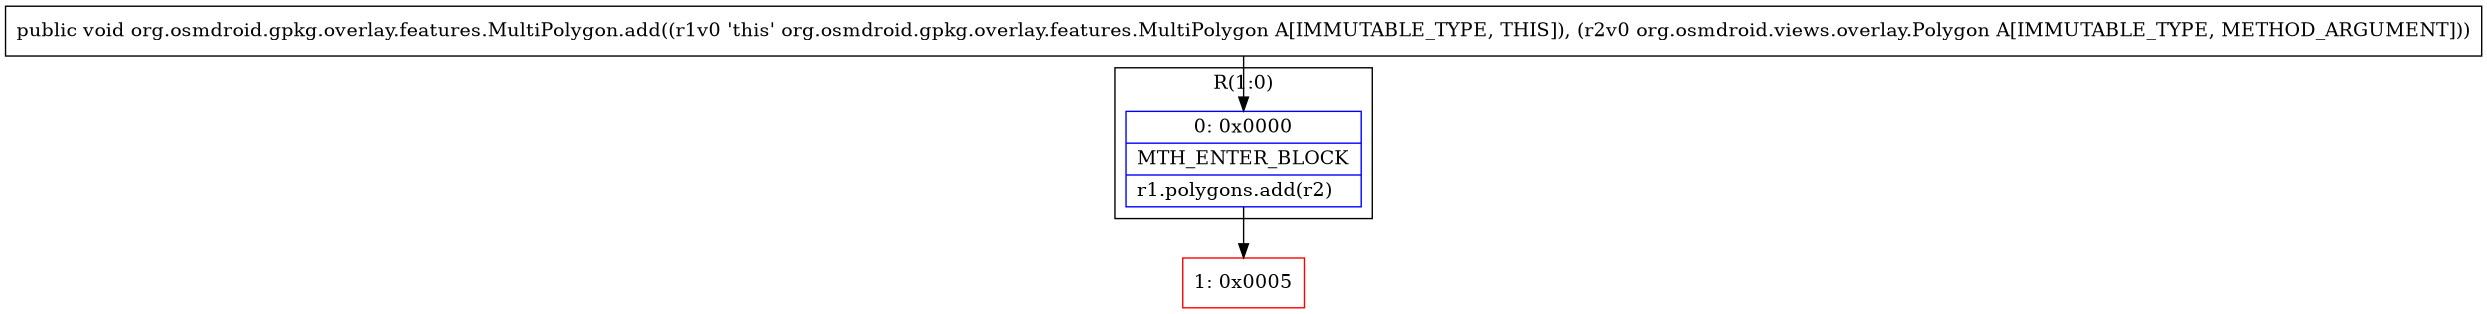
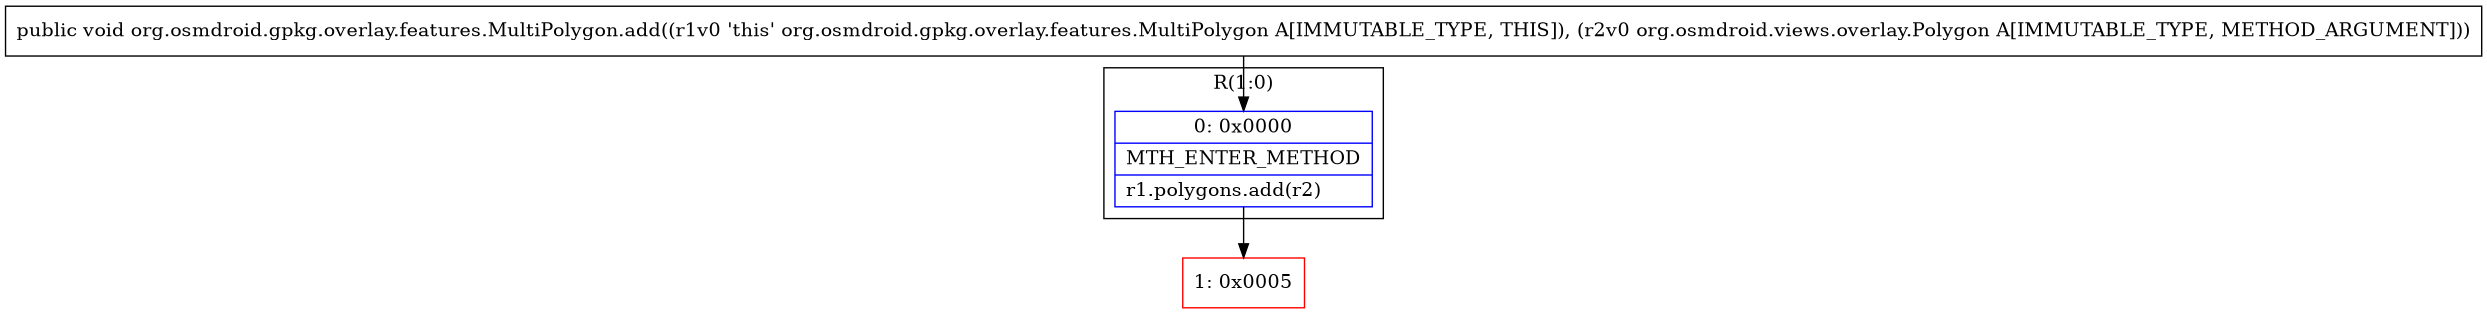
node "0: 0x0000": text "MTH_ENTER_BLOCK" -> "MTH_ENTER_METHOD"
